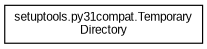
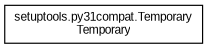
node "setuptools.py31compat.Temporary Directory": label "setuptools.py31compat.Temporary Directory" -> "setuptools.py31compat.Temporary Temporary"
